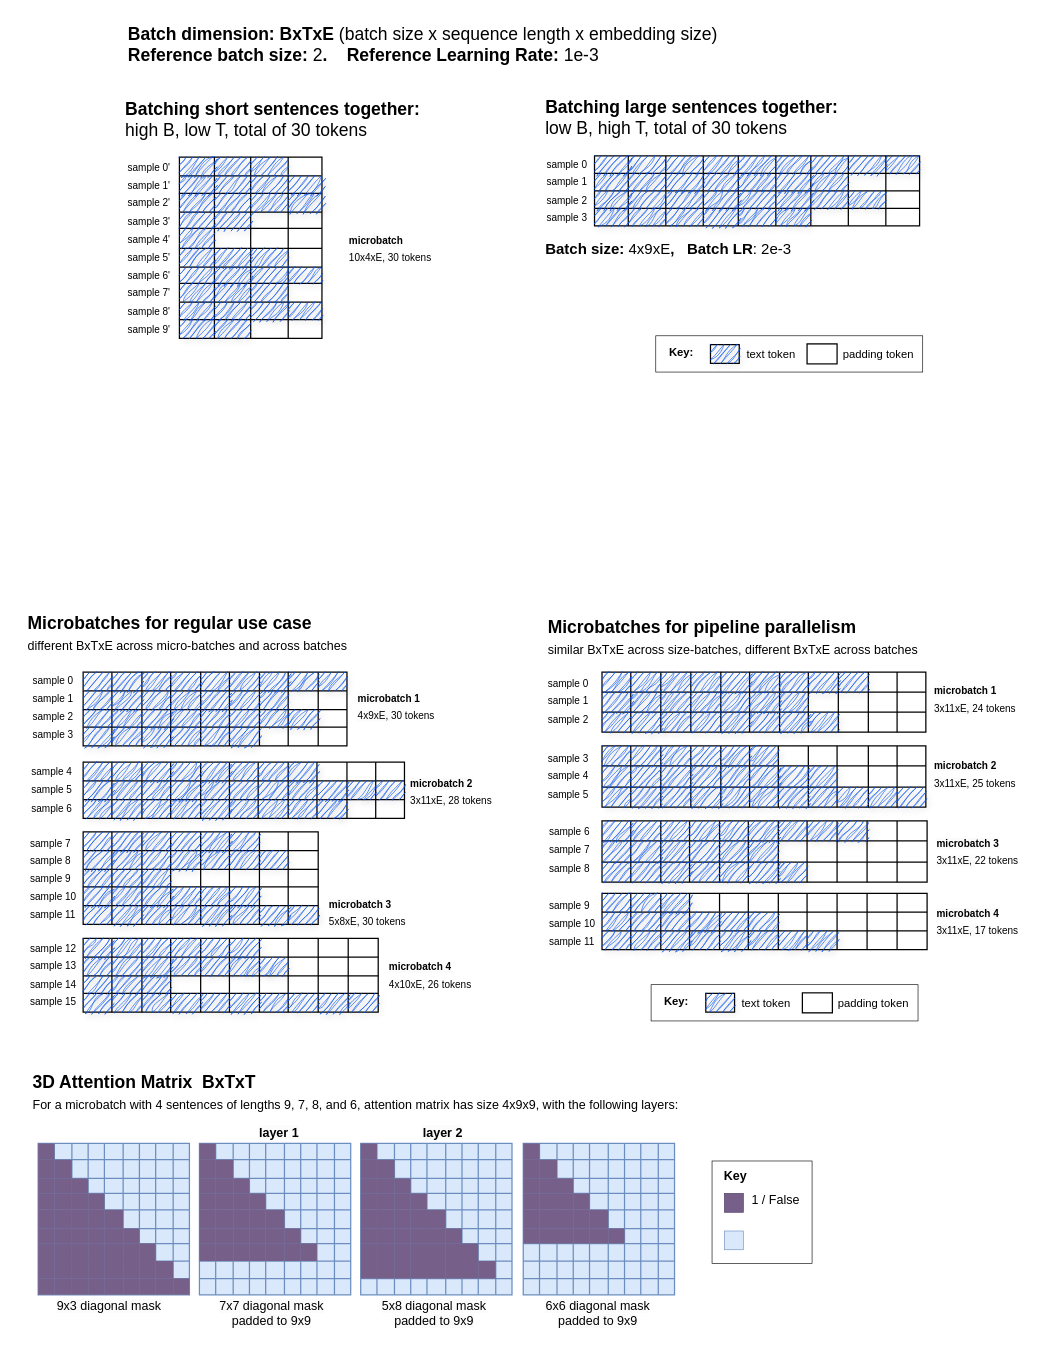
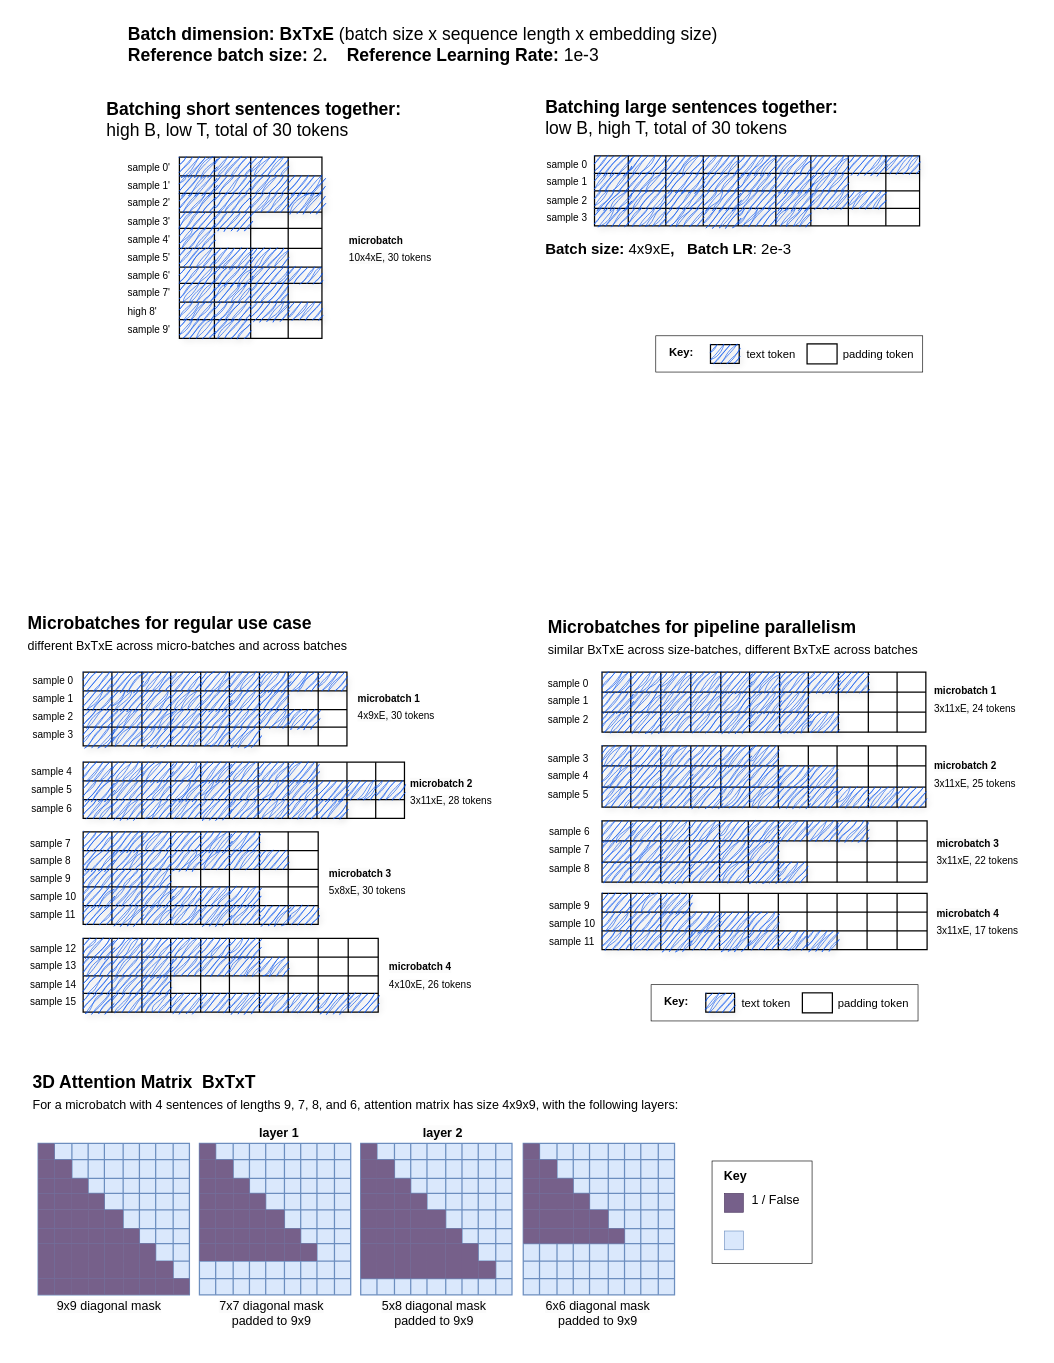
node "Batching short sentences together:high B, low T, total of 30 tokens": moved (298, 119) -> (279, 119)
node "sample 0' sample 1' sample 2' sample 3' sample 4' sample 5' sample 6' sample 7' sample 8' sample 9'": label "sample 0' sample 1' sample 2' sample 3' sample 4' sample 5' sample 6' sample 7' sample 8' sample 9'" -> "sample 0' sample 1' sample 2' sample 3' sample 4' sample 5' sample 6' sample 7' high 8' sample 9'"
node "microbatch 3 5x8xE, 30 tokens": moved (369, 908) -> (369, 877)
node "9x3 diagonal mask": label "9x3 diagonal mask" -> "9x9 diagonal mask"
